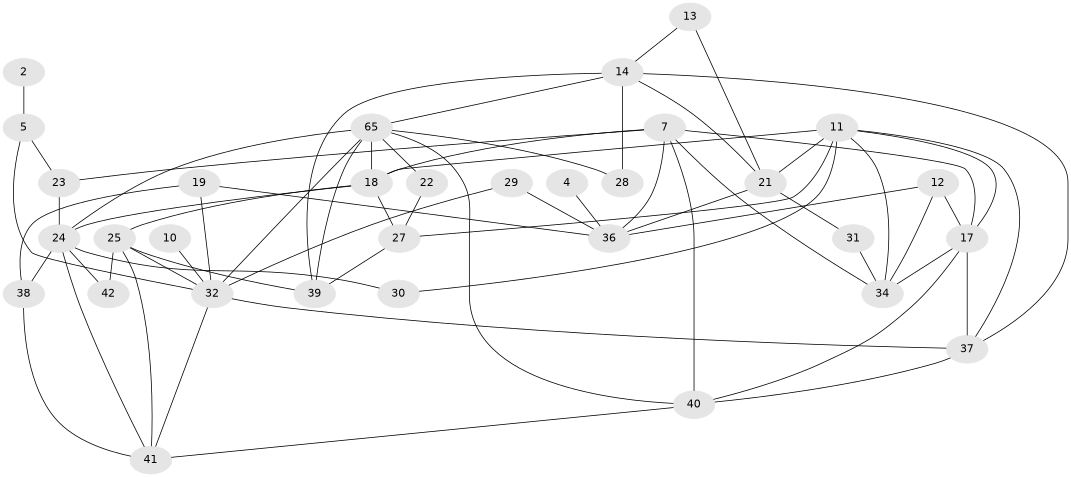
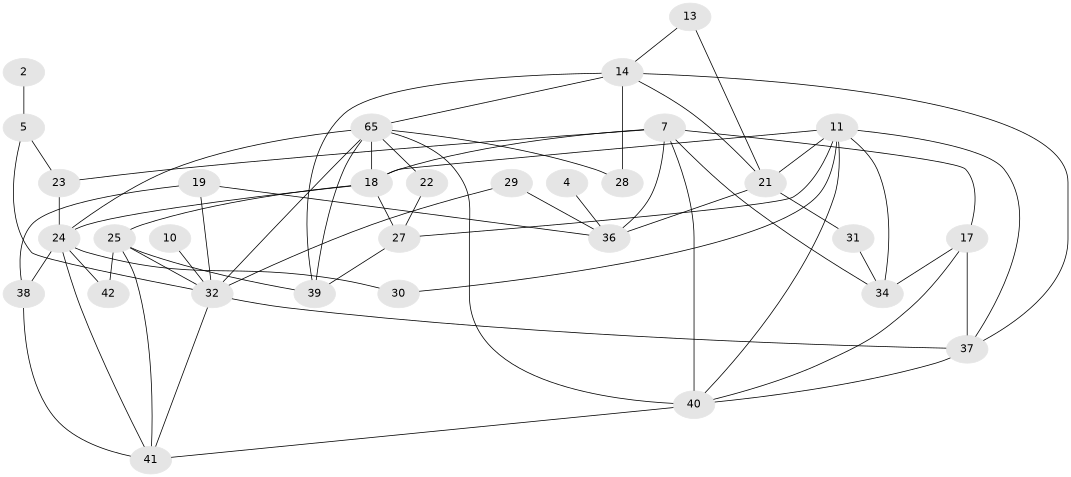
edge "11" -- "17": now "11" -- "40"
node "12": removed
